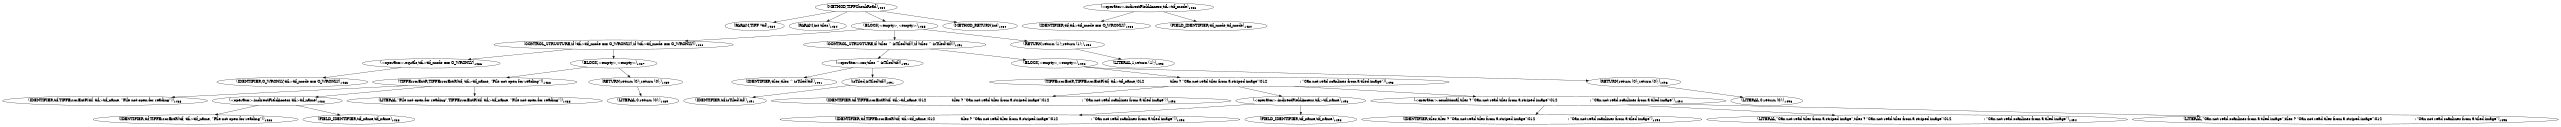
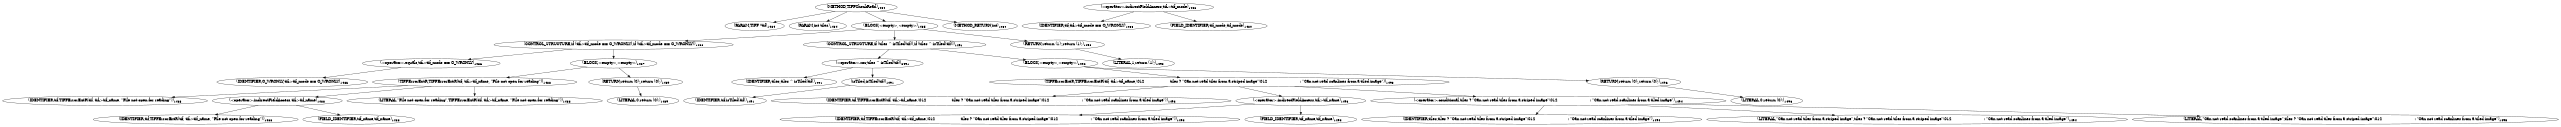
node "(<operator>.xor,tiles ^ isTiled(tif))": text "1491" -> "6491"
